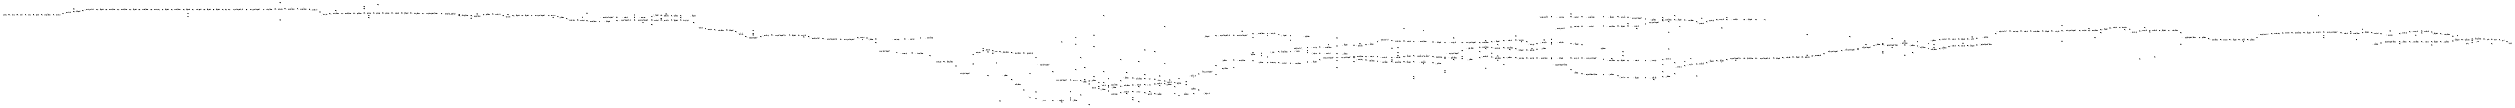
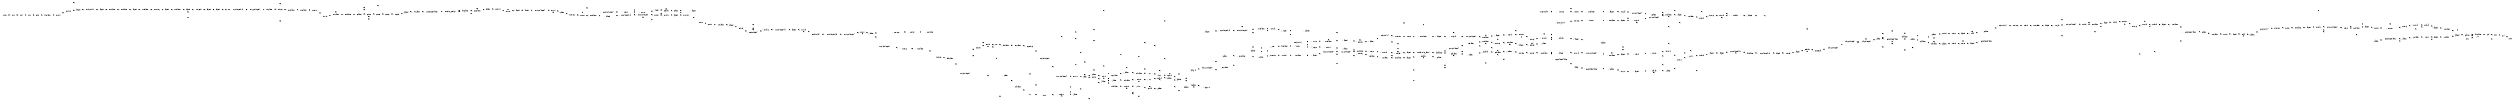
edge "xor al , address" -> "mov ebx , eax": now "xor al , address" -> "mov al , byte [ rel symbol ]"
